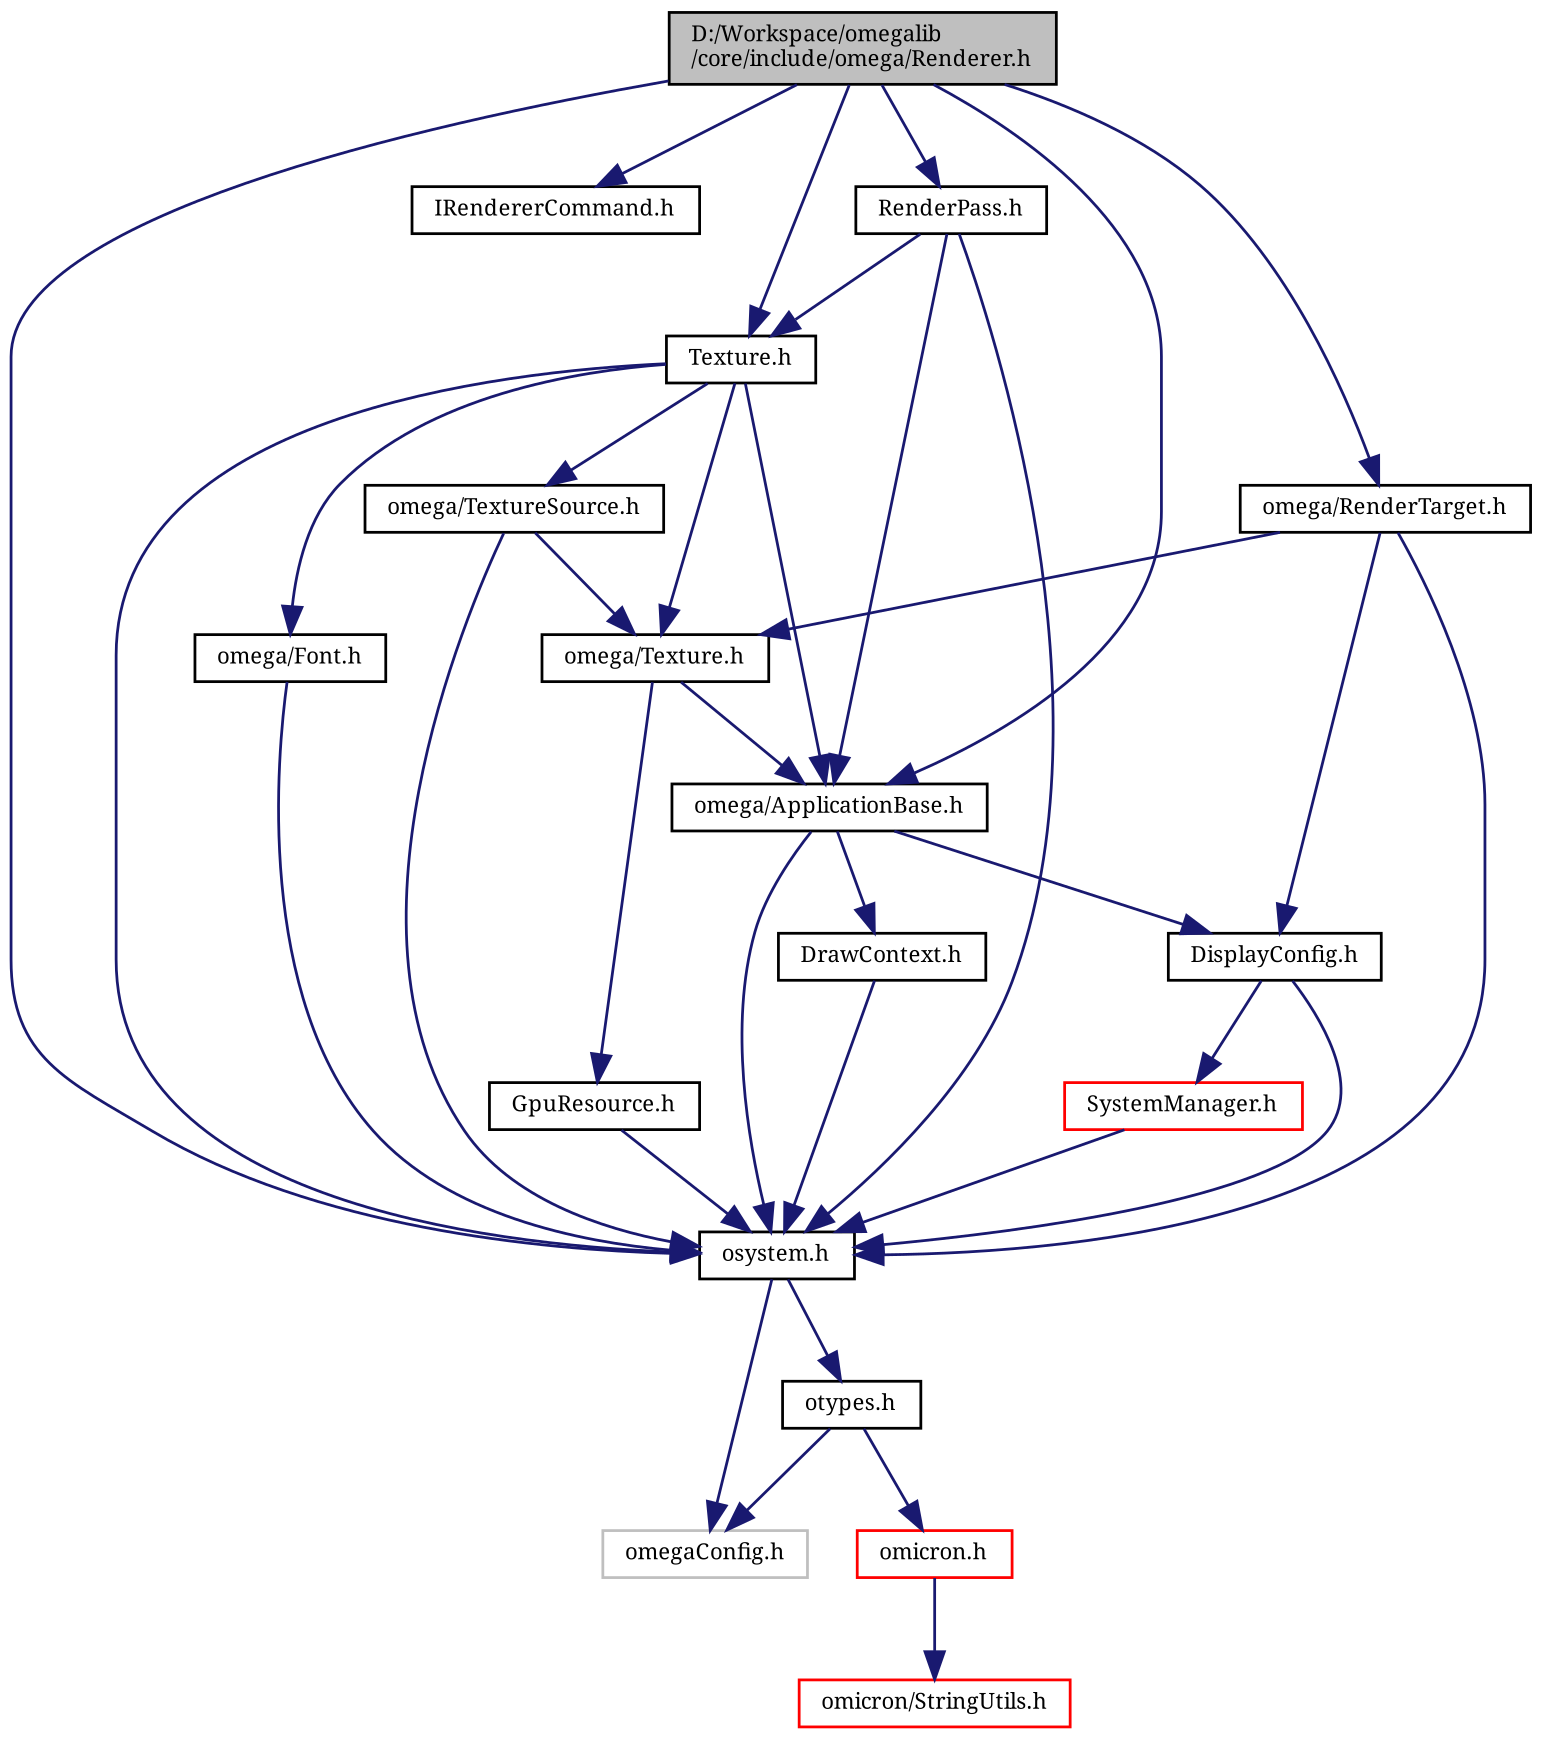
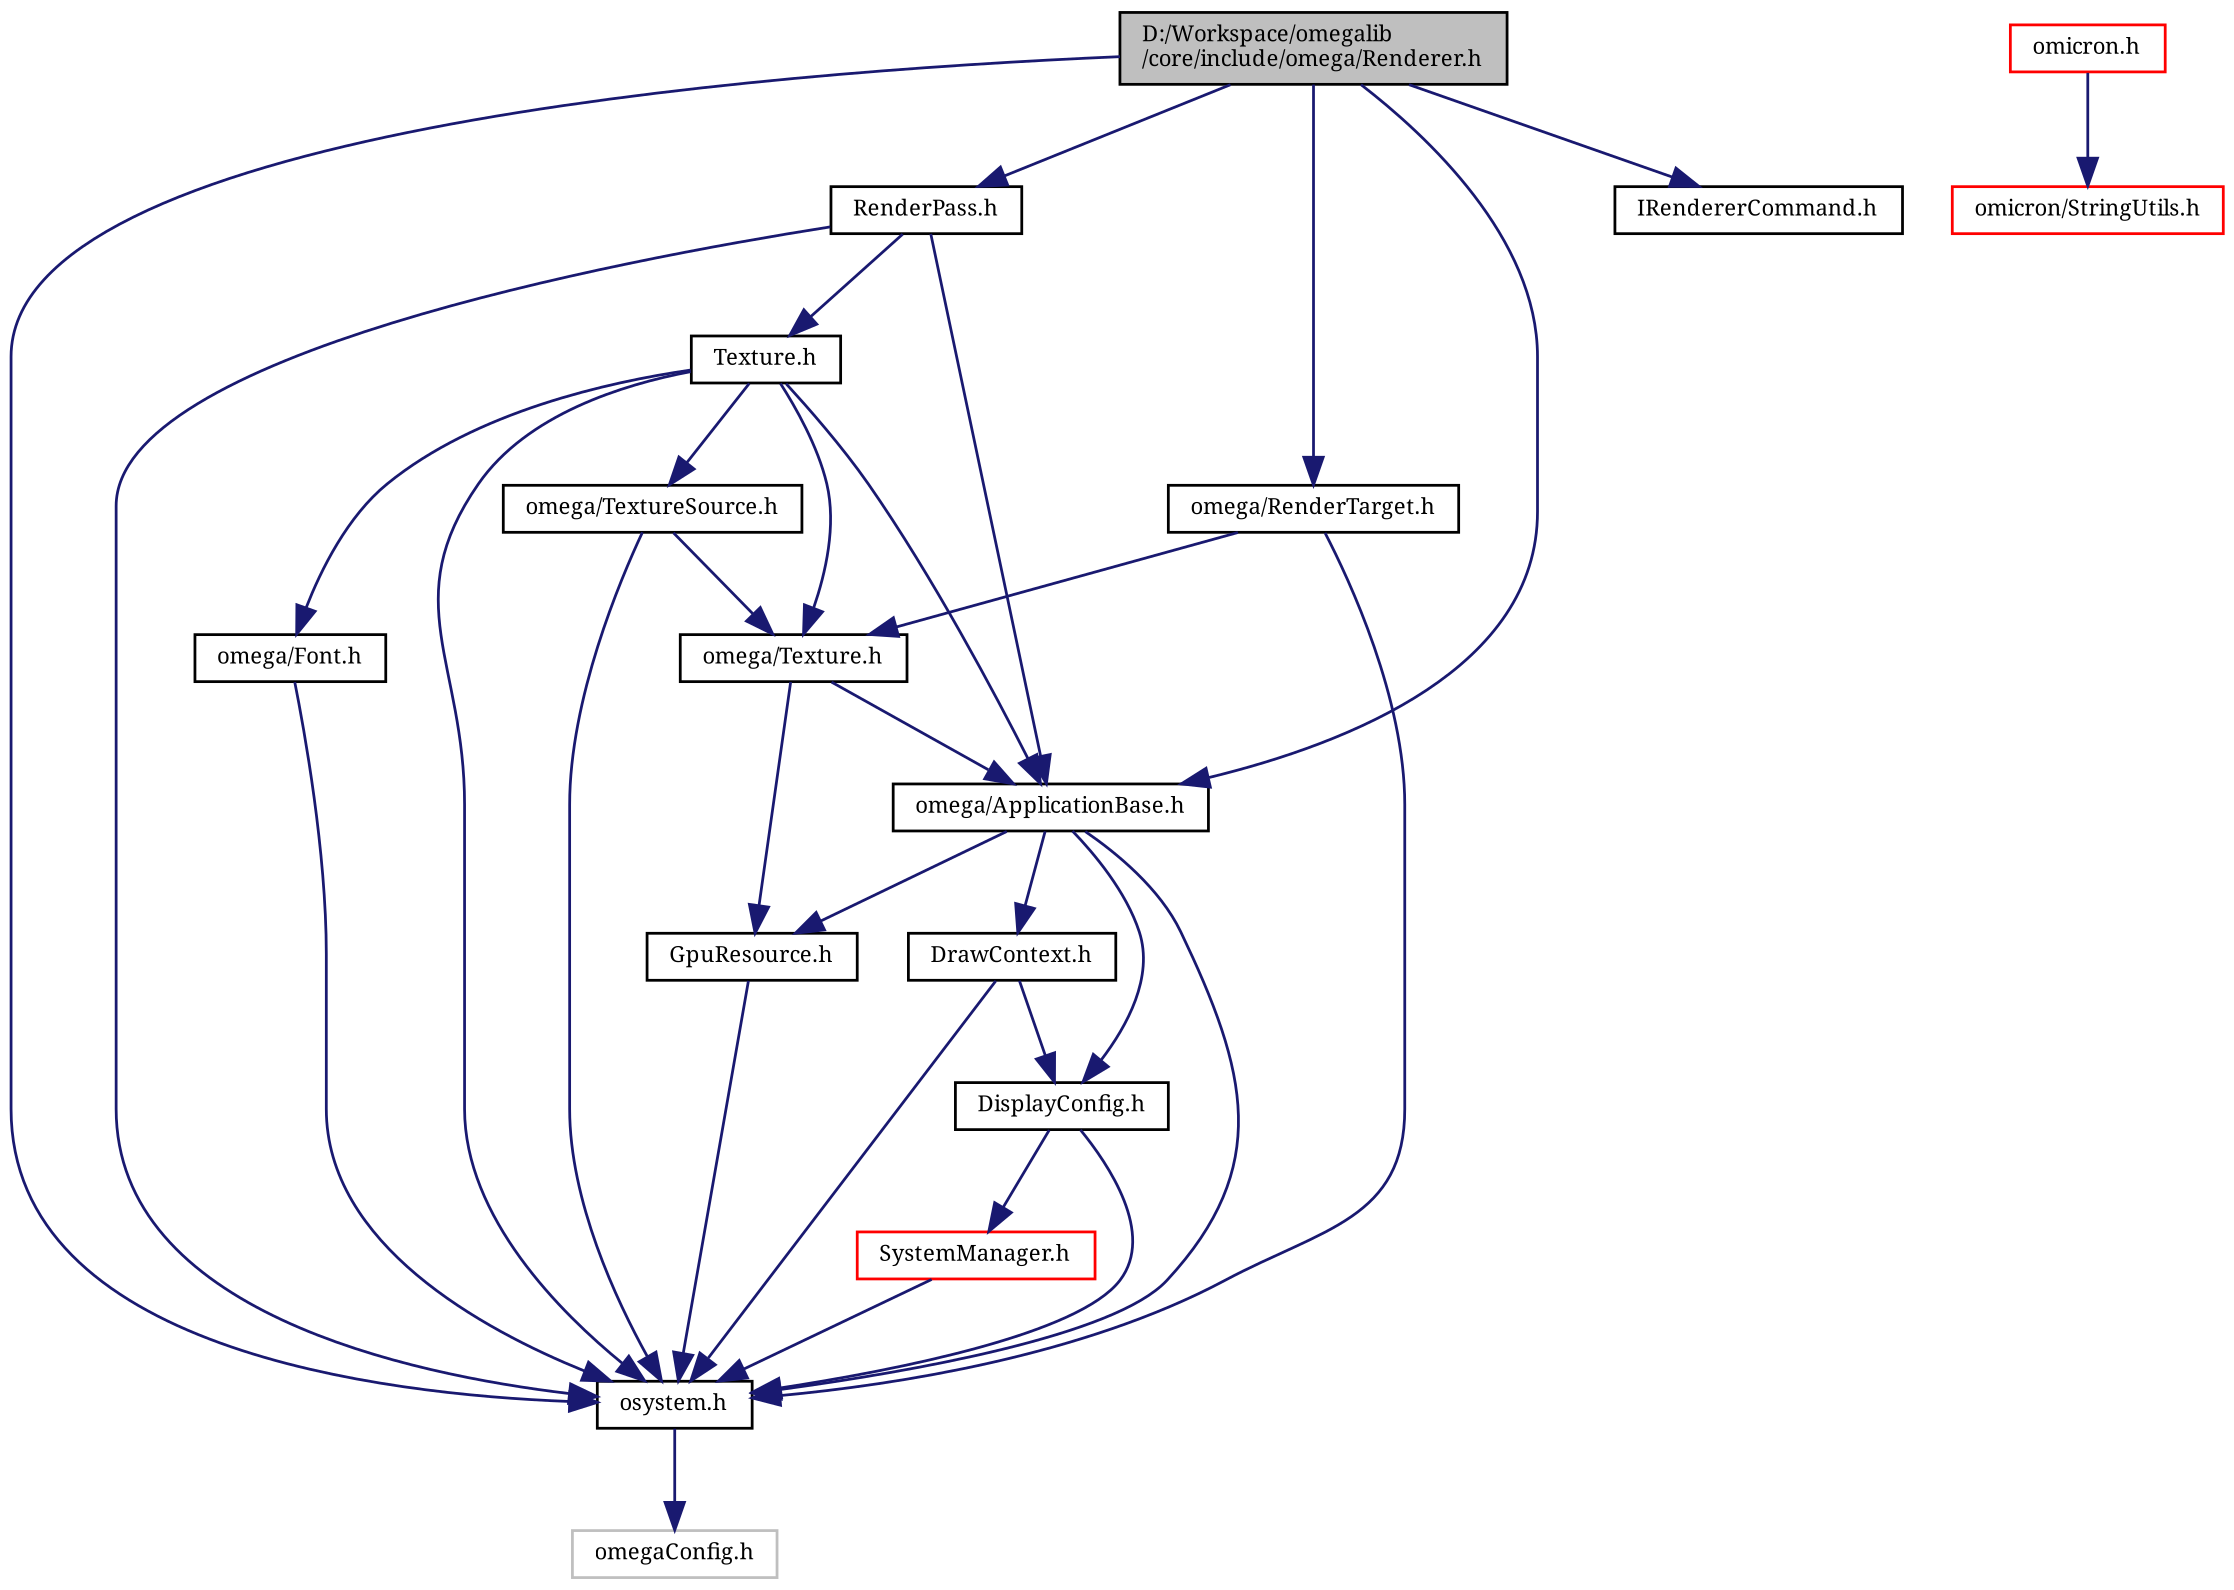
edge "D:/Workspace/omegalib /core/include/omega/Renderer.h" -> "Texture.h": removed
edge "omega/RenderTarget.h" -> "DisplayConfig.h": now "DrawContext.h" -> "DisplayConfig.h"
edge "omega/ApplicationBase.h" -> "GpuResource.h": added
node "otypes.h": removed
